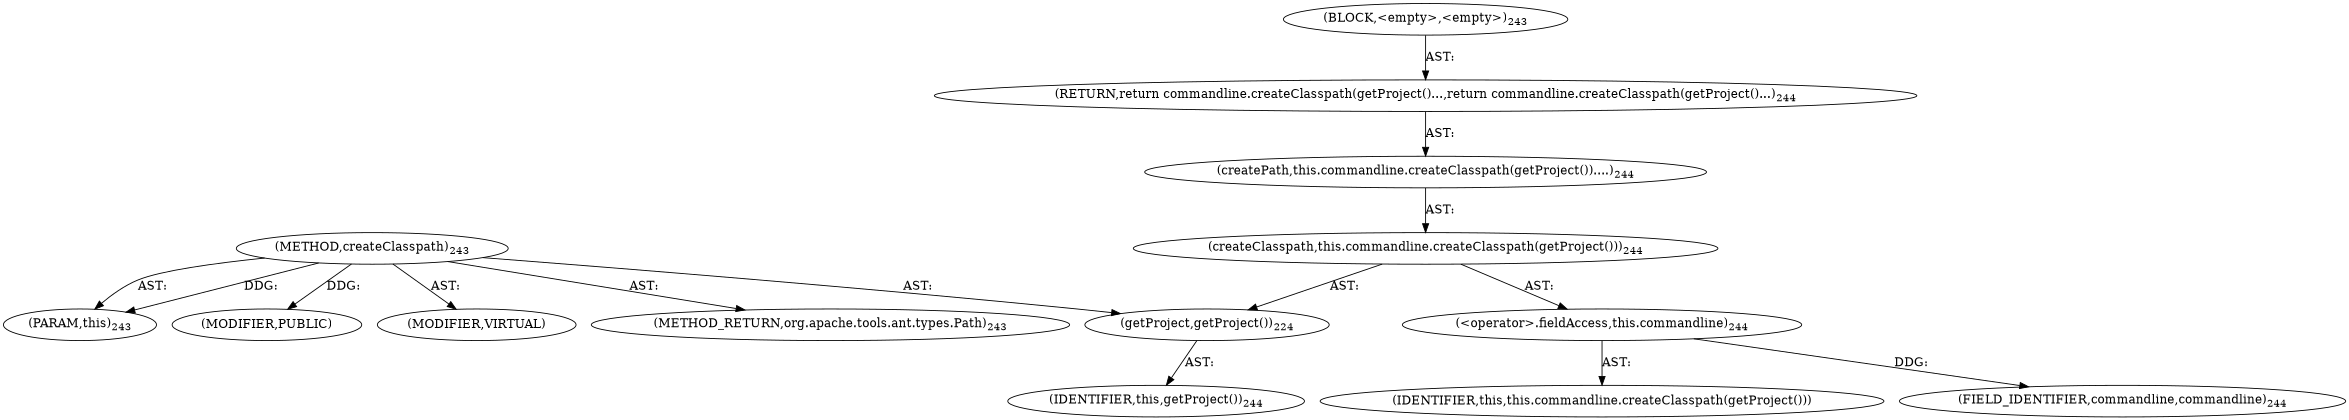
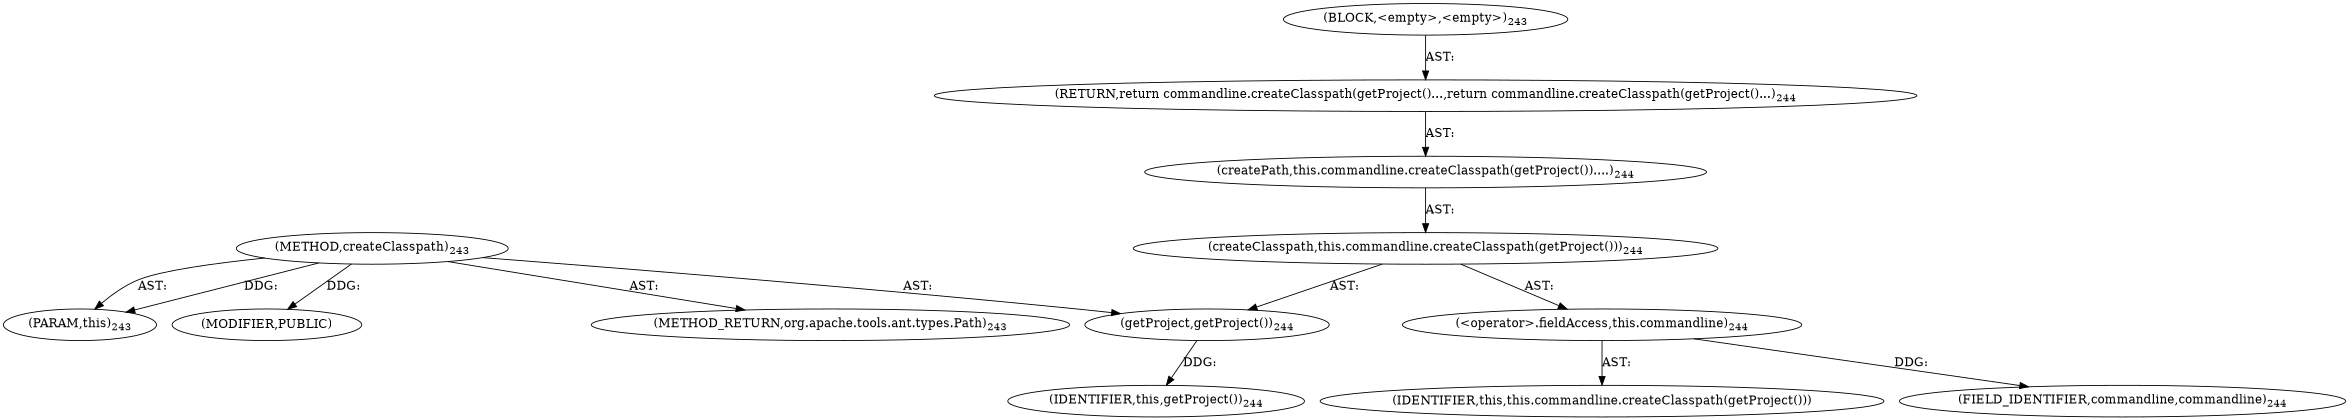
node "(getProject,getProject())": text "224" -> "244"
node "(MODIFIER,VIRTUAL)": removed
edge "(getProject,getProject())" -> "(IDENTIFIER,this,getProject())": label "AST: " -> "DDG: "
